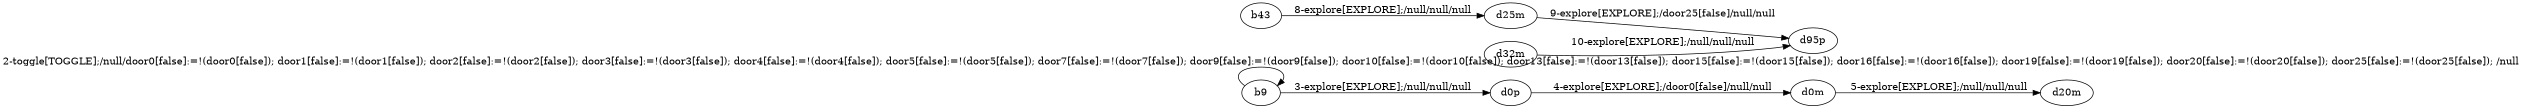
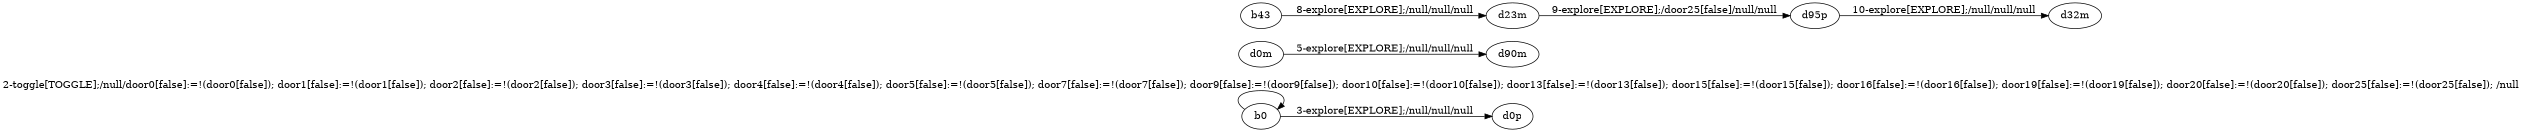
node "d25m": label "d25m" -> "d23m"
edge "d32m" -> "d95p": reversed
node "b9": label "b9" -> "b0"
edge "d0p" -> "d0m": removed, label "4-explore[EXPLORE];/door0[false]/null/null"
node "d20m": label "d20m" -> "d90m"
